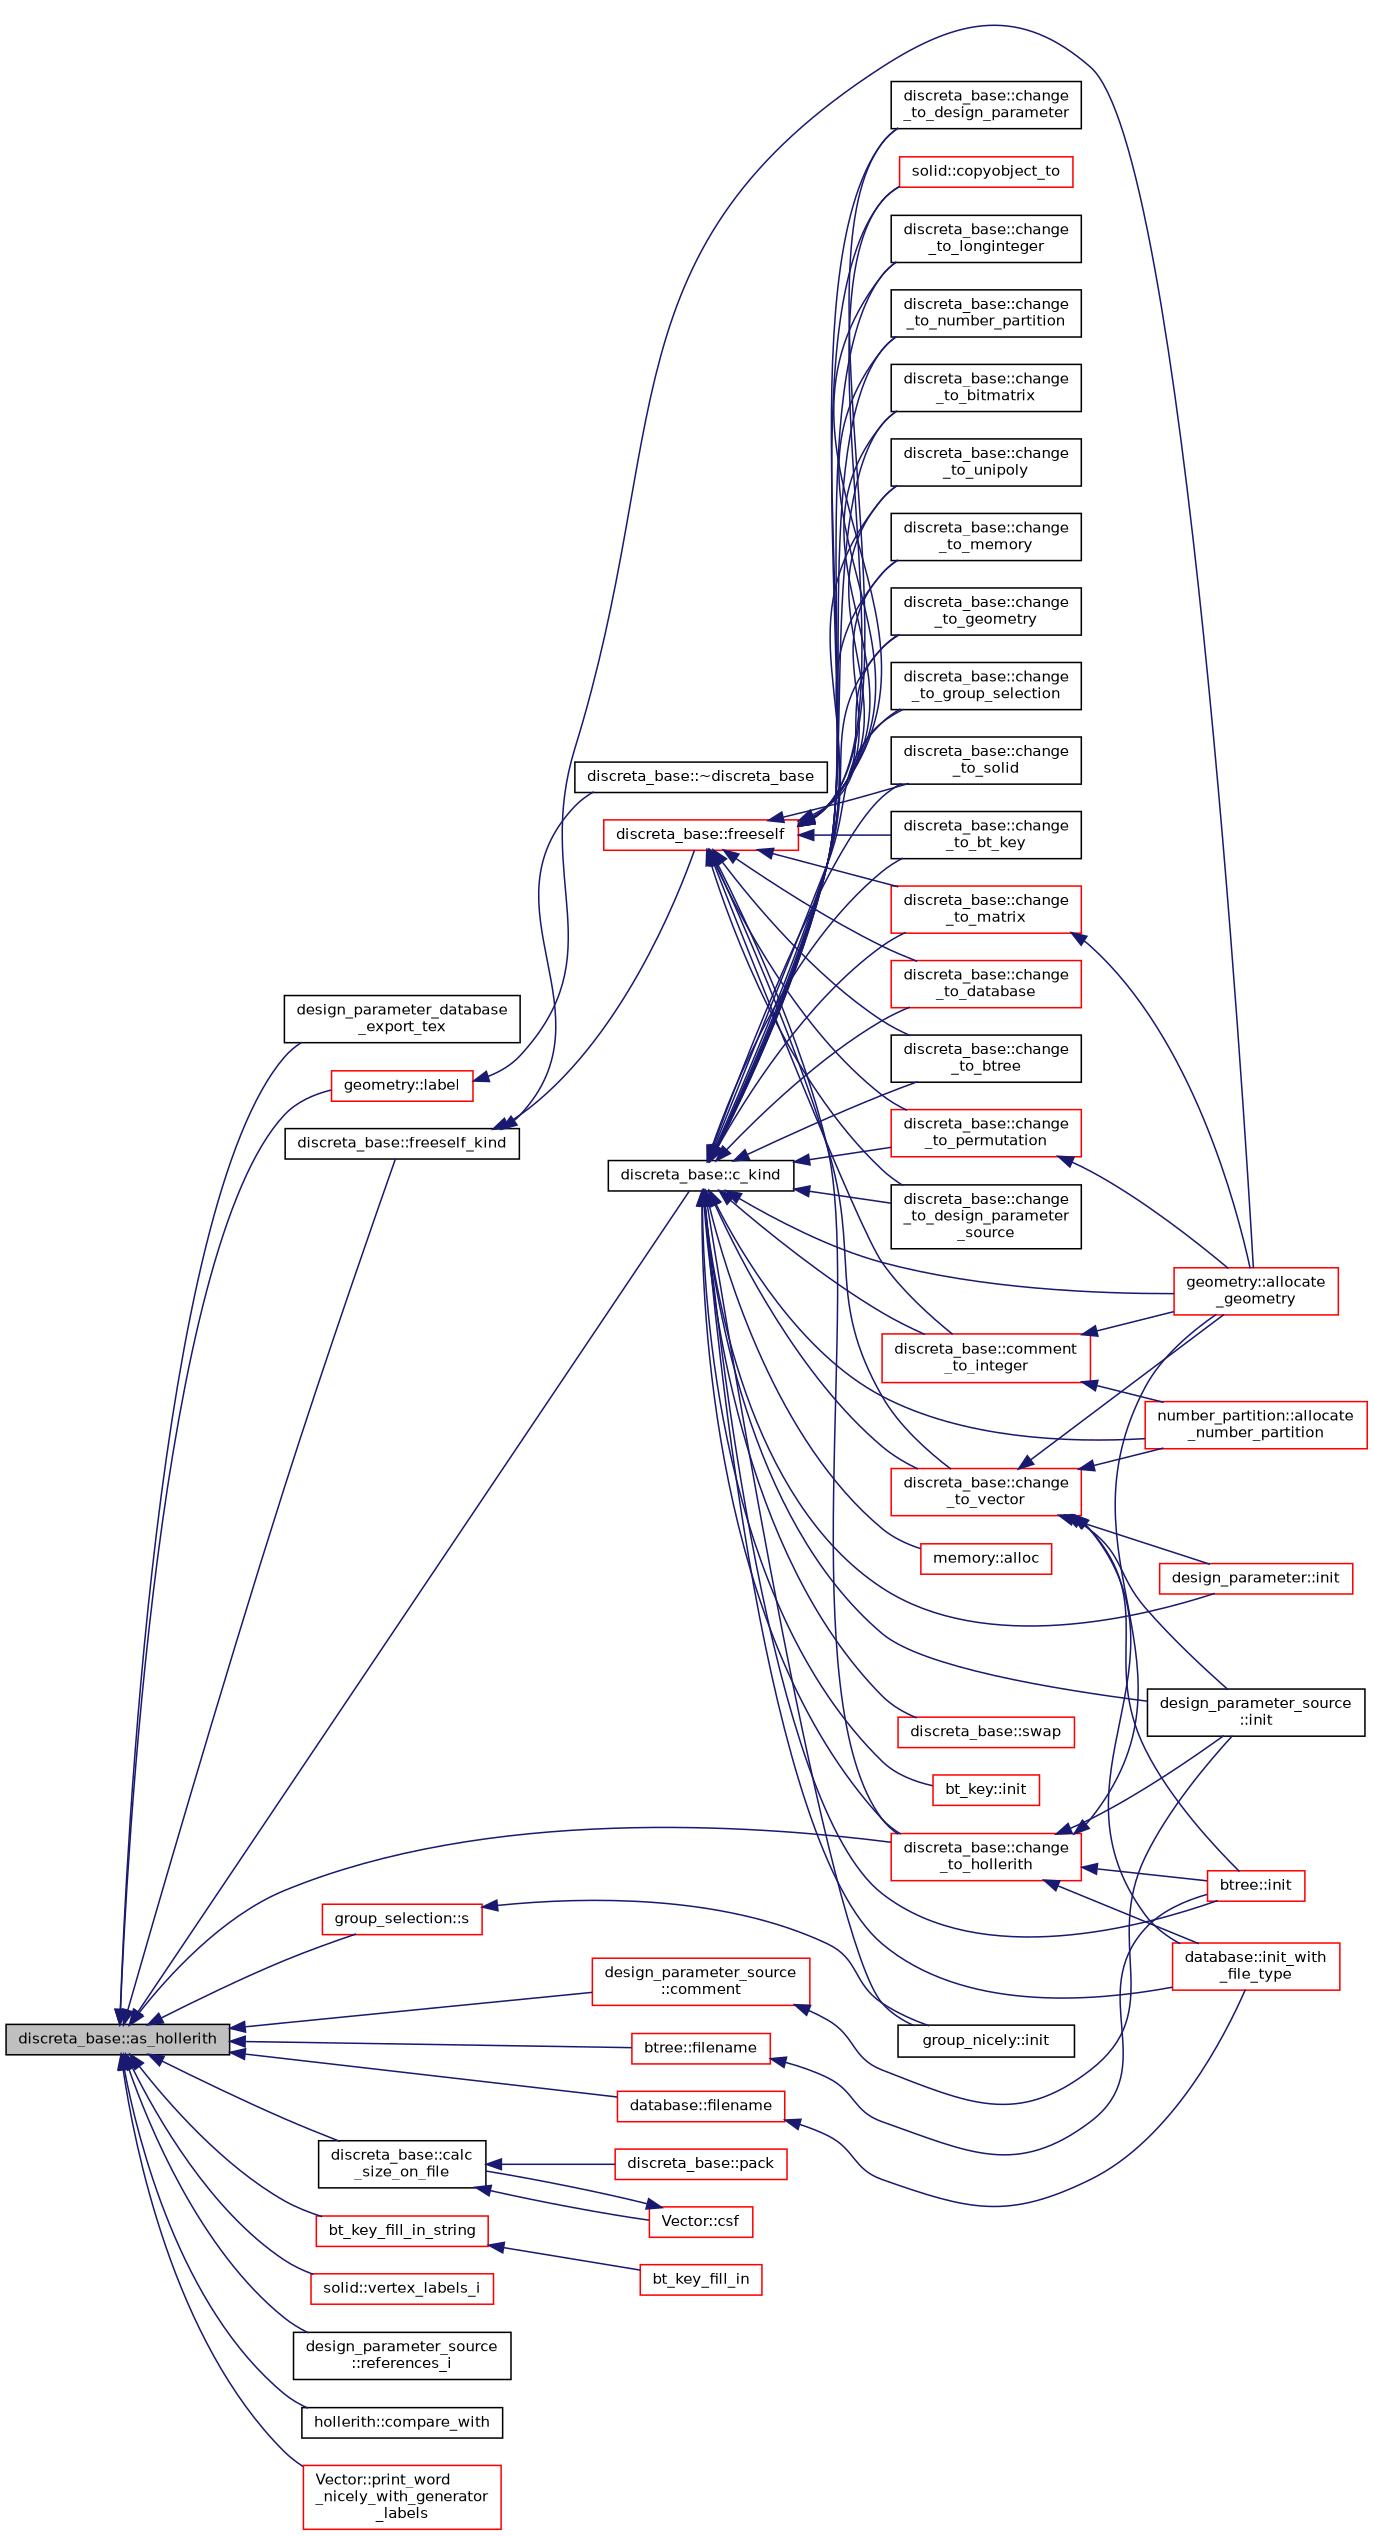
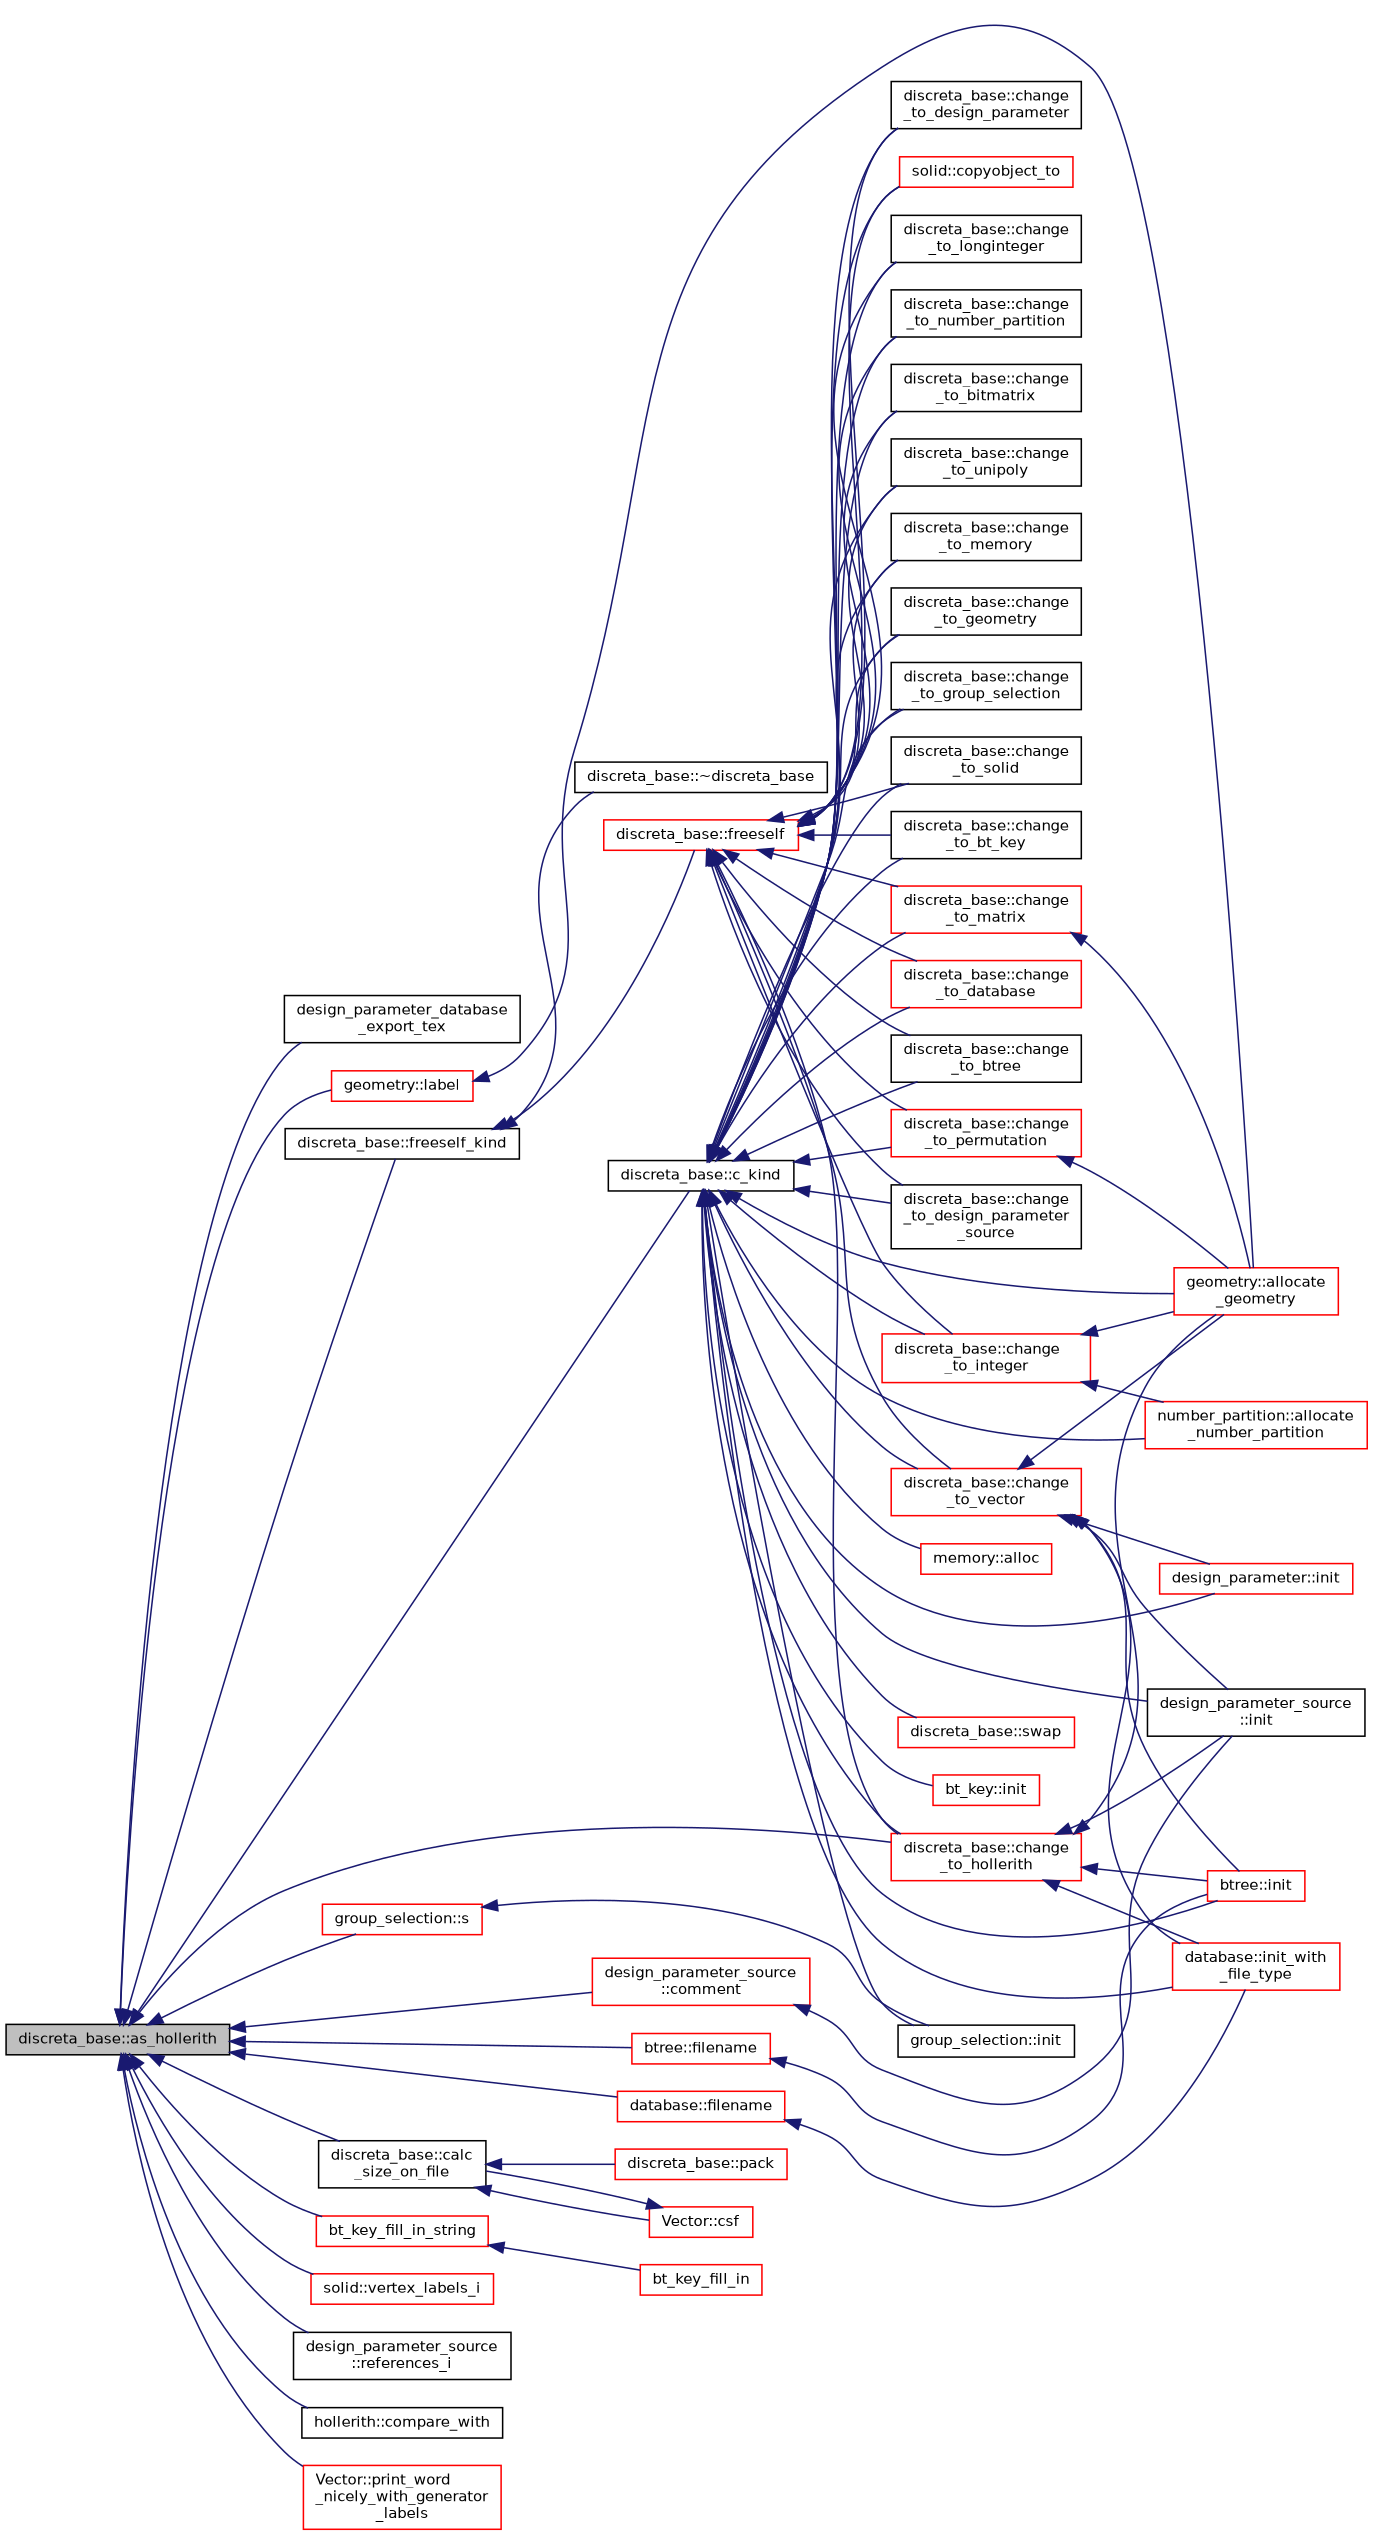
node "discreta_base::comment _to_integer": label "discreta_base::comment _to_integer" -> "discreta_base::change _to_integer"
edge "number_partition::allocate _number_partition" -> "discreta_base::change _to_vector": removed
node "group_nicely::init": label "group_nicely::init" -> "group_selection::init"
